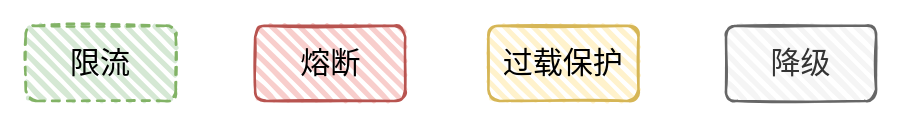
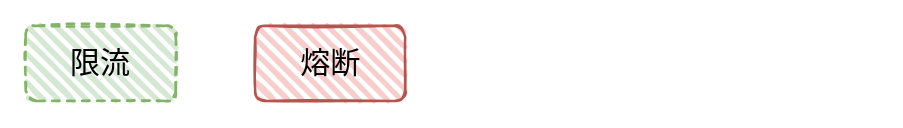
node "过载保护": removed
node "降级": removed
